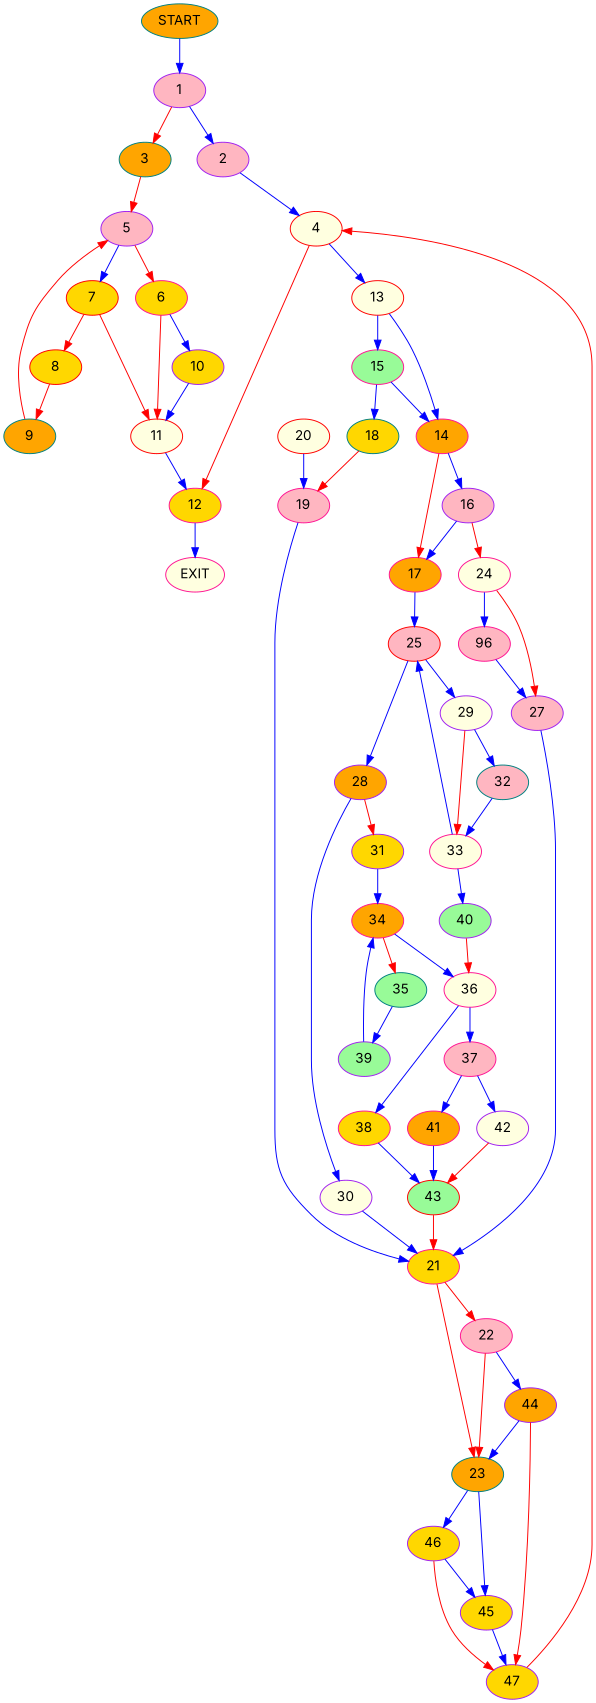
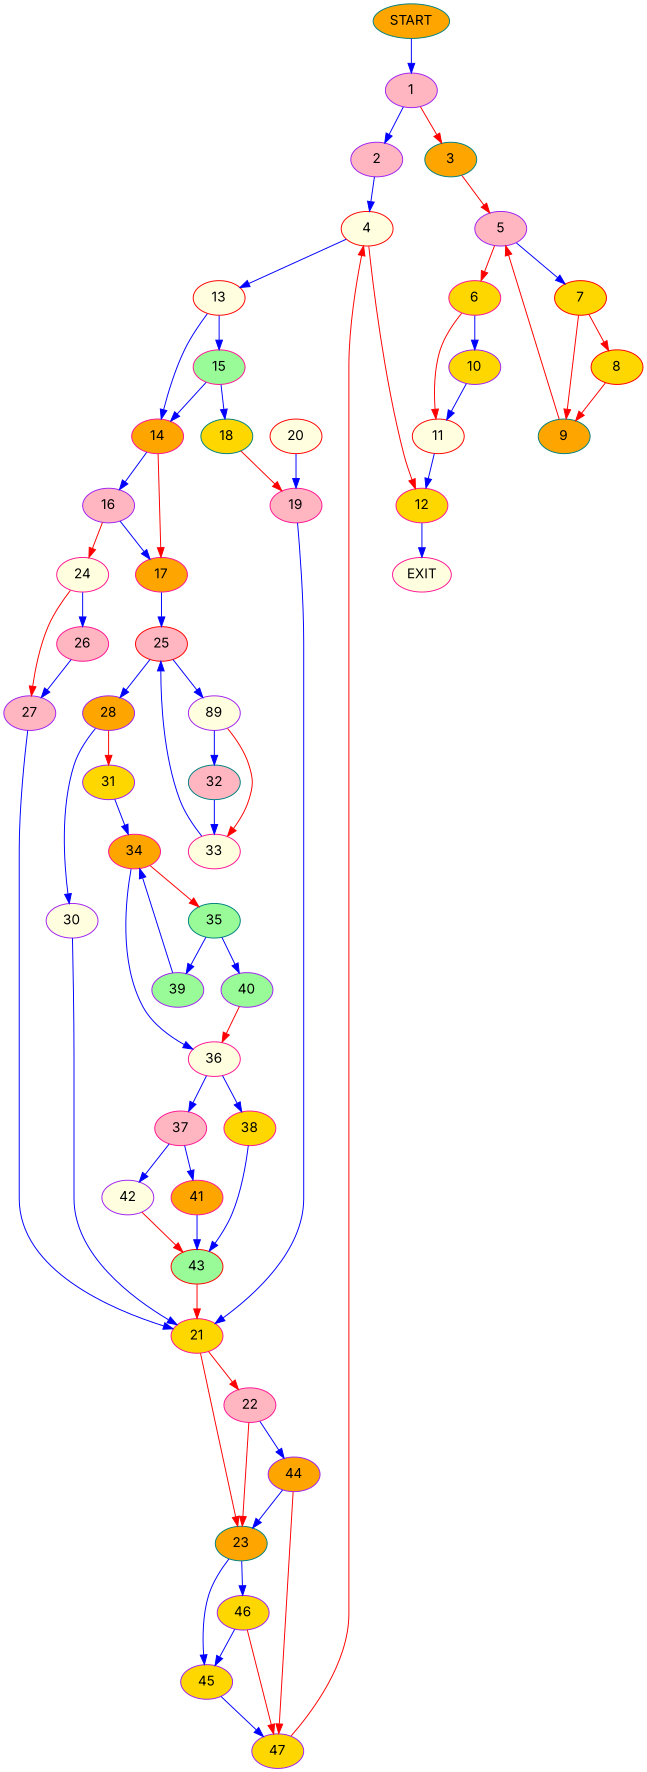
edge "7" -> "11": now "7" -> "9"
node "96": label "96" -> "26"
node "29": label "29" -> "89"
edge "33" -> "40": now "35" -> "40"
